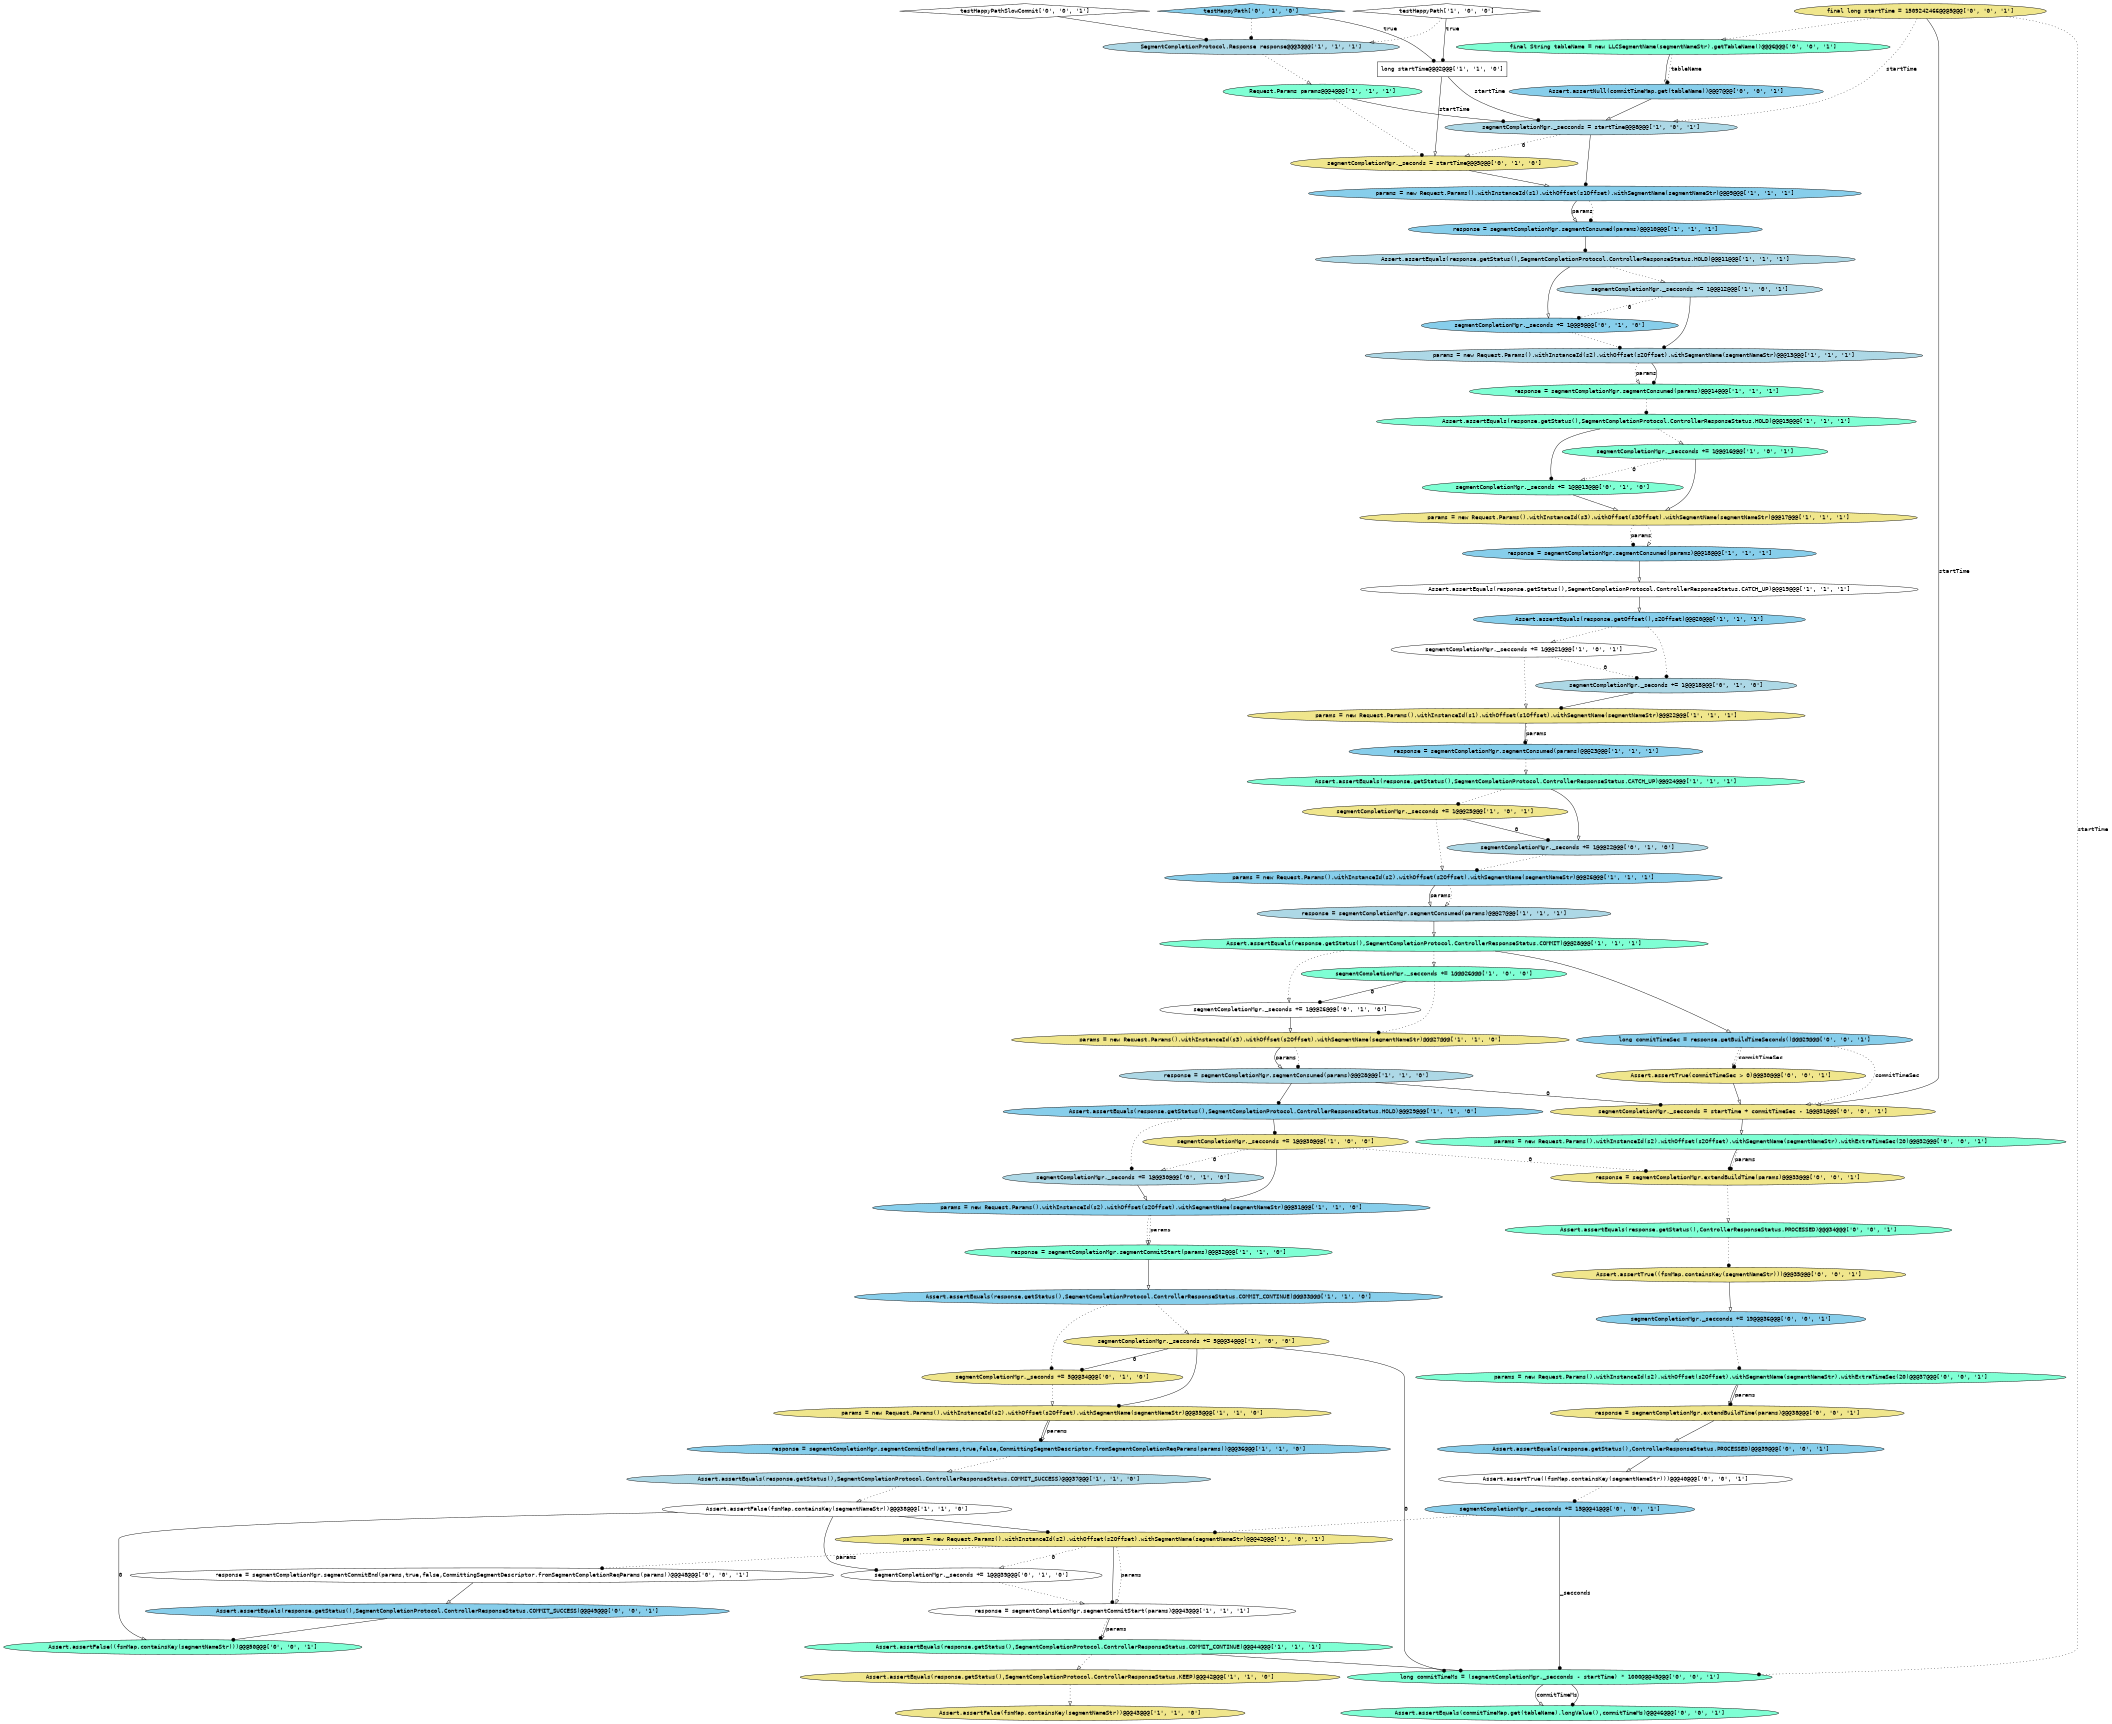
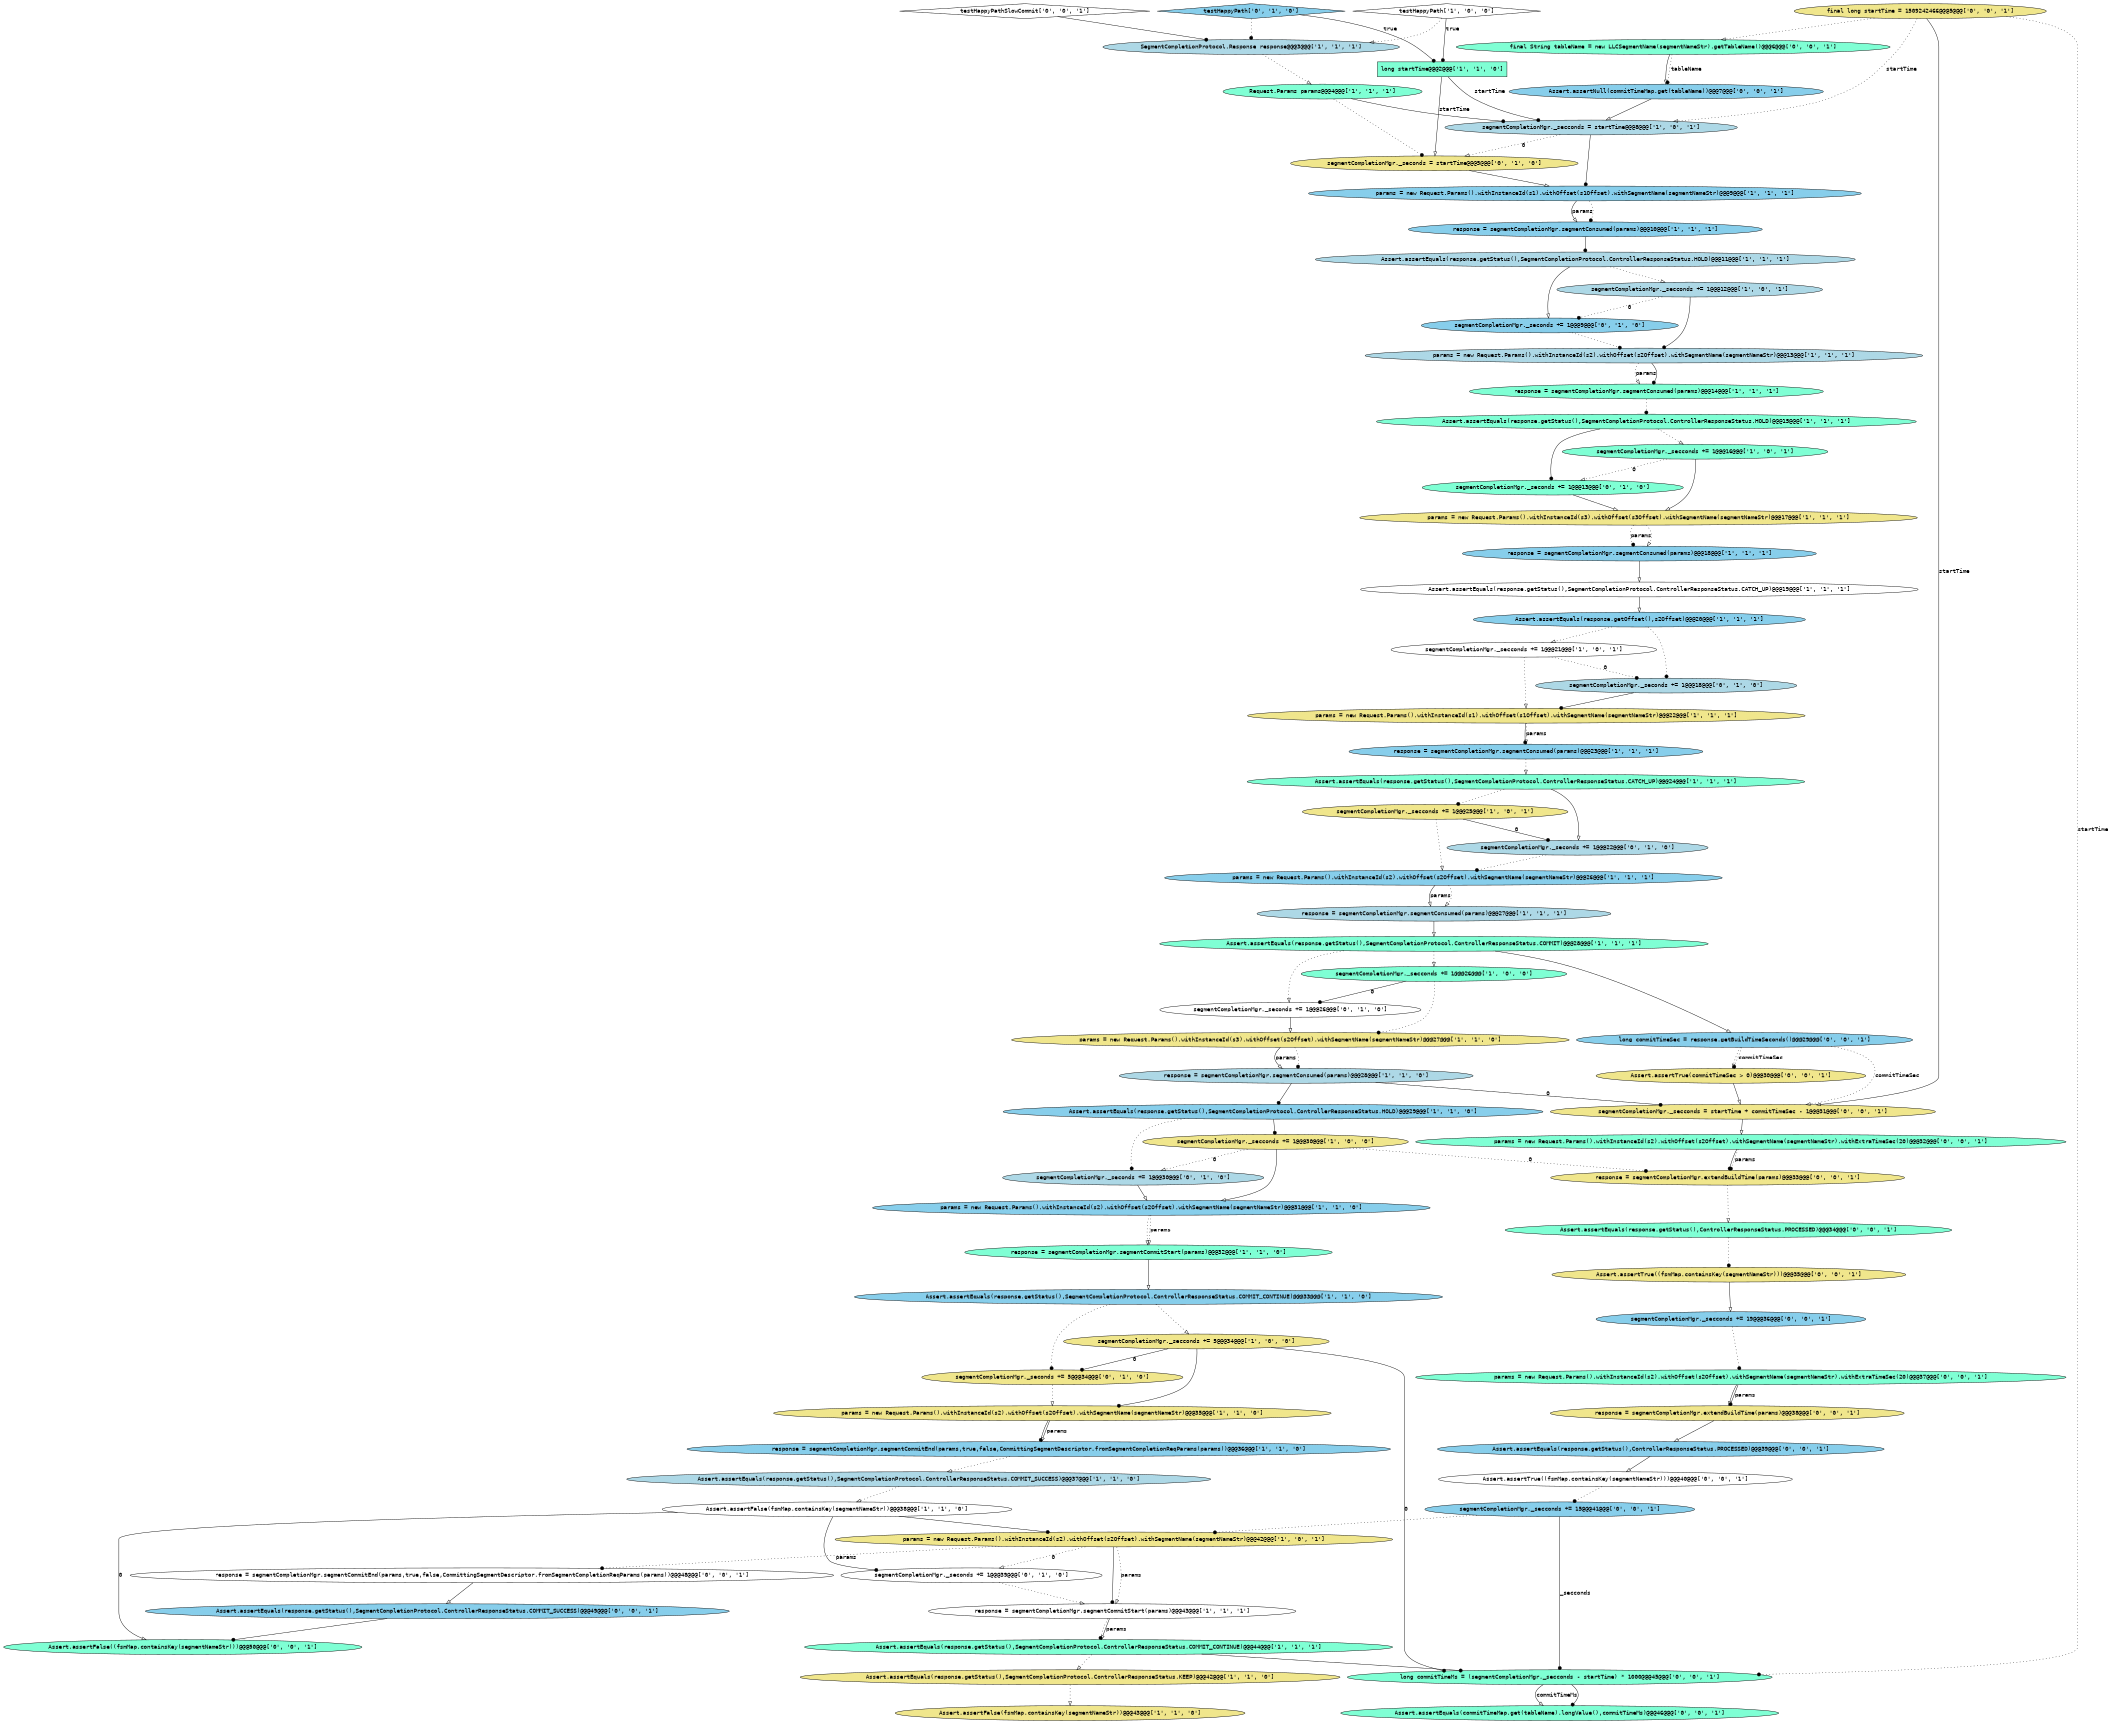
node "long startTime@@@2@@@['1', '1', '0']": fillcolor white -> aquamarine
